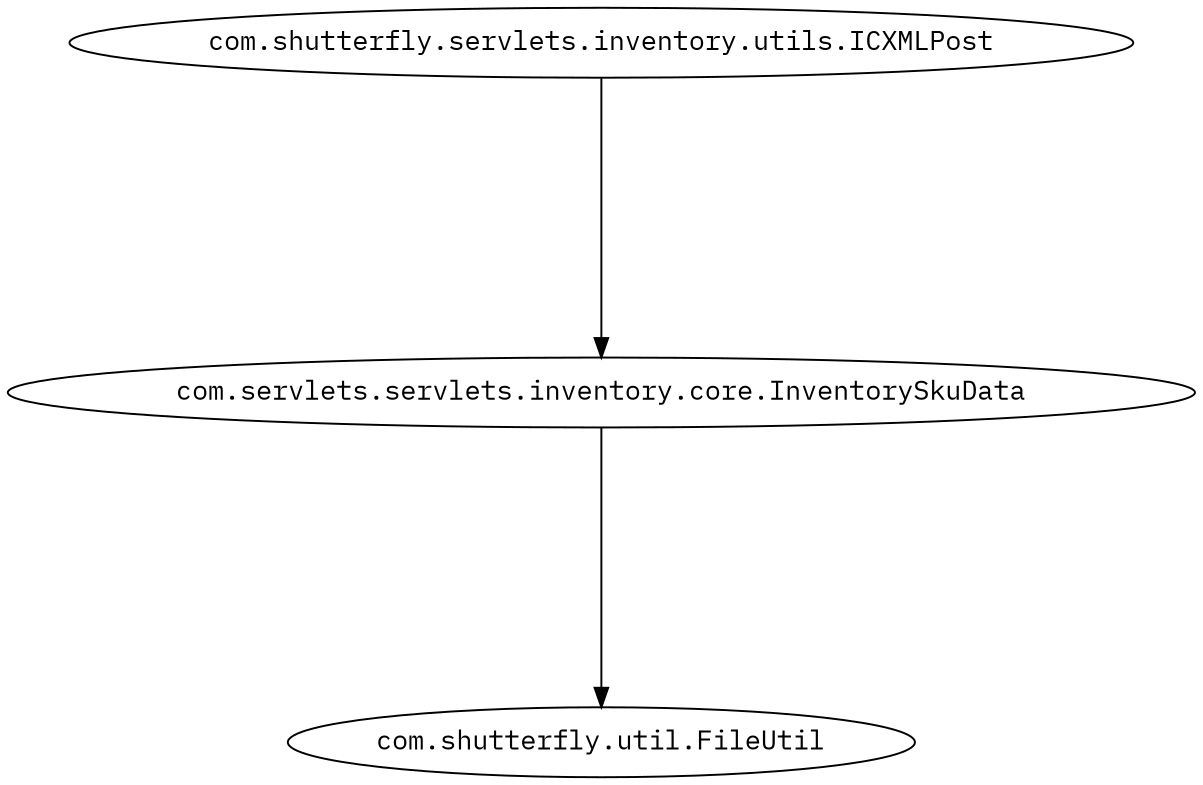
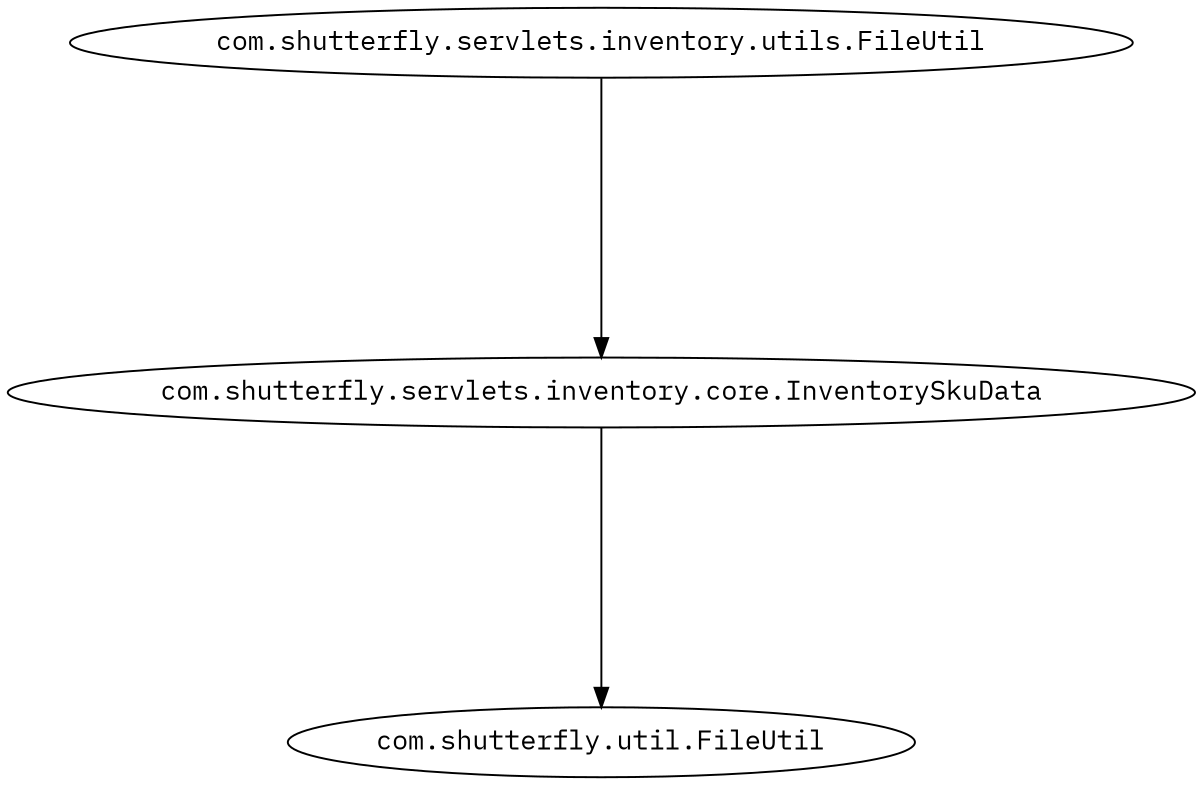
node "com.shutterfly.servlets.inventory.utils.ICXMLPost": label "com.shutterfly.servlets.inventory.utils.ICXMLPost" -> "com.shutterfly.servlets.inventory.utils.FileUtil"
node "com.servlets.servlets.inventory.core.InventorySkuData": label "com.servlets.servlets.inventory.core.InventorySkuData" -> "com.shutterfly.servlets.inventory.core.InventorySkuData"
